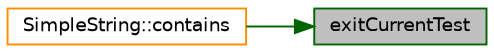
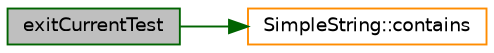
edge "SimpleString::contains" -> "exitCurrentTest": reversed
